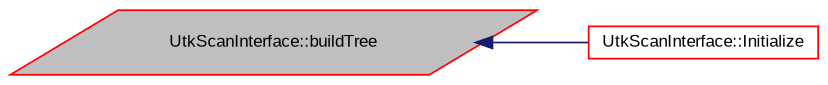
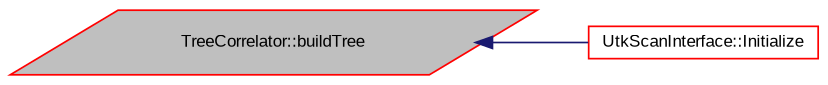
node "UtkScanInterface::buildTree": label "UtkScanInterface::buildTree" -> "TreeCorrelator::buildTree"
